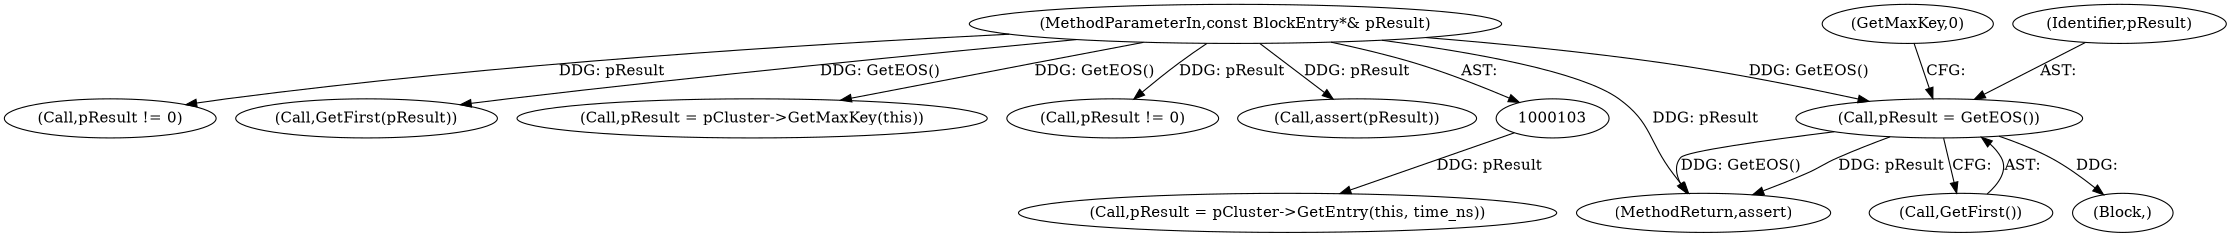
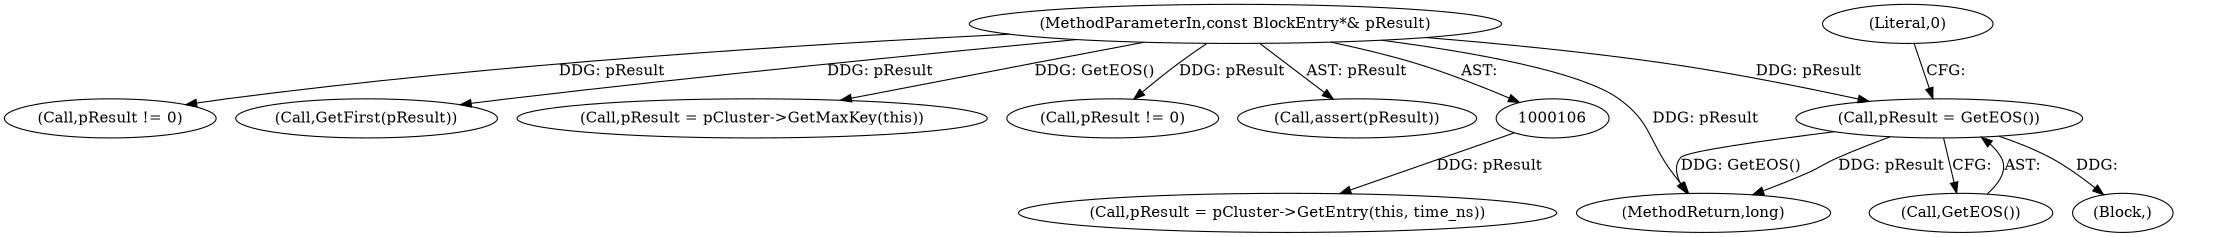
node "(GetMaxKey,0)": label "(GetMaxKey,0)" -> "(Literal,0)"
node "(Identifier,pResult)": removed
edge "(MethodParameterIn,const BlockEntry*& pResult)" -> "(Call,GetFirst(pResult))": label "DDG: GetEOS()" -> "DDG: pResult"
edge "(MethodParameterIn,const BlockEntry*& pResult)" -> "(Call,assert(pResult))": label "DDG: pResult" -> "AST: pResult"
edge "(MethodParameterIn,const BlockEntry*& pResult)" -> "(Call,pResult = GetEOS())": label "DDG: GetEOS()" -> "DDG: pResult"
node "1000103": label "1000103" -> "1000106"
node "(MethodReturn,assert)": label "(MethodReturn,assert)" -> "(MethodReturn,long)"
node "(Call,GetFirst())": label "(Call,GetFirst())" -> "(Call,GetEOS())"
